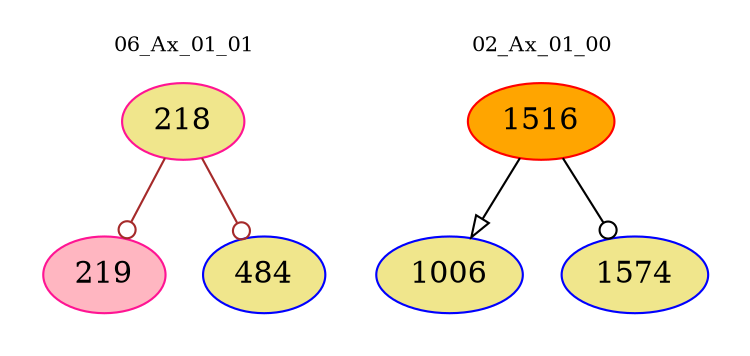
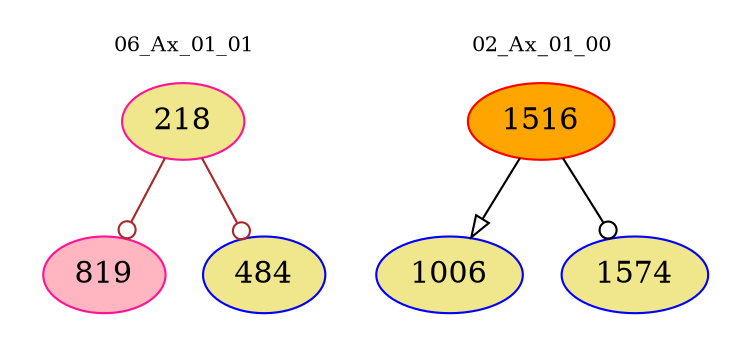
node "219": label "219" -> "819"
